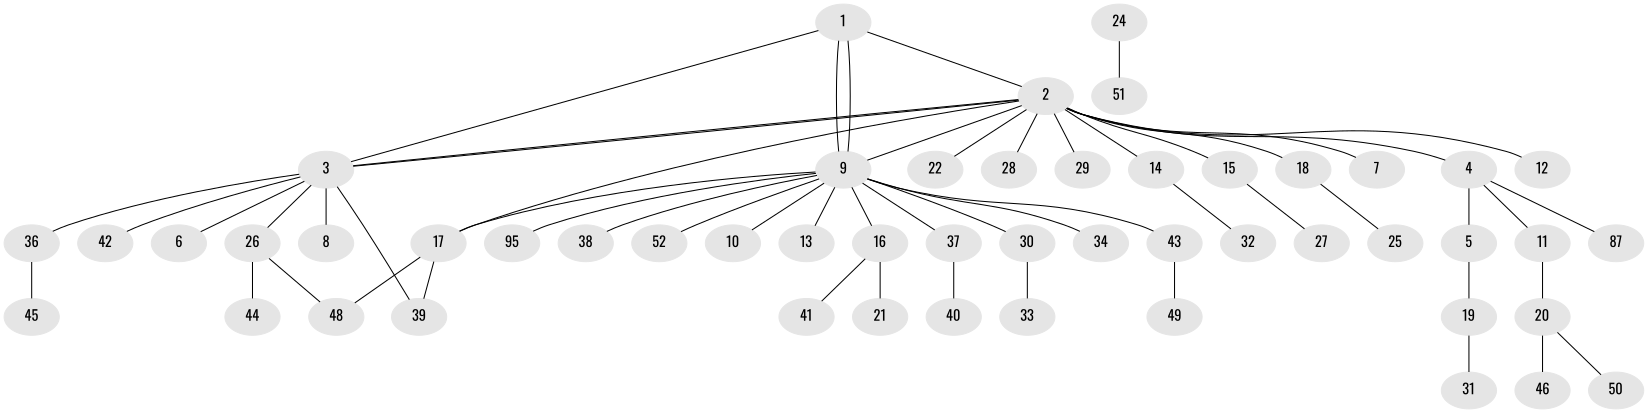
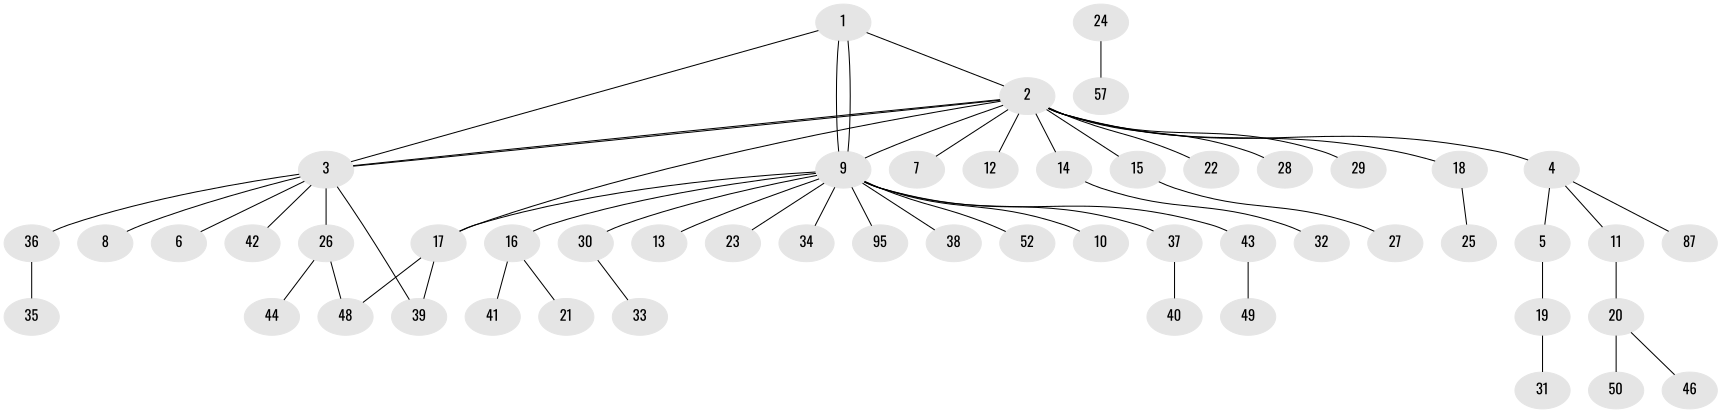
node "51": label "51" -> "57"
node "23": added
node "45": label "45" -> "35"
